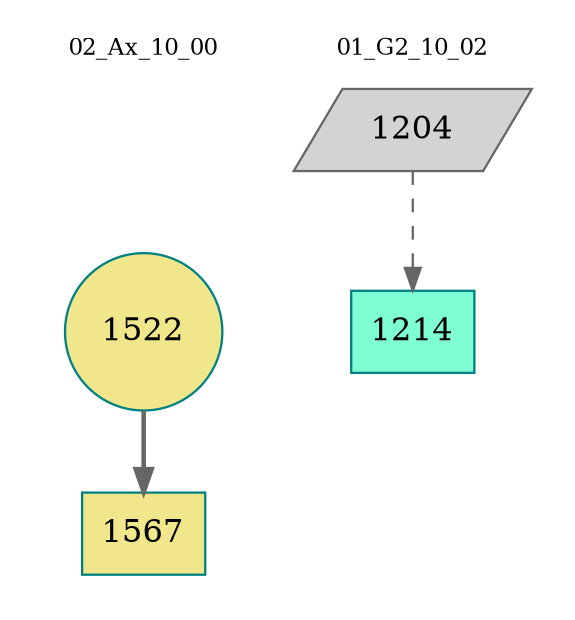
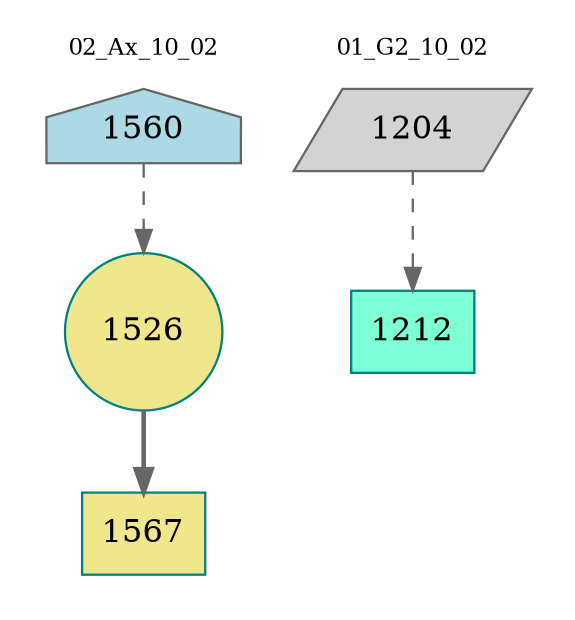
cluster "02_Ax_10_00": label "02_Ax_10_00" -> "02_Ax_10_02"
node "1560": added
node "1522": label "1522" -> "1526"
node "1214": label "1214" -> "1212"
